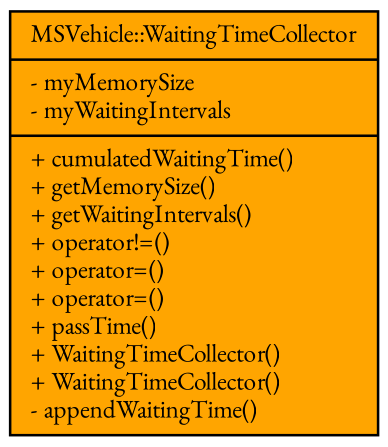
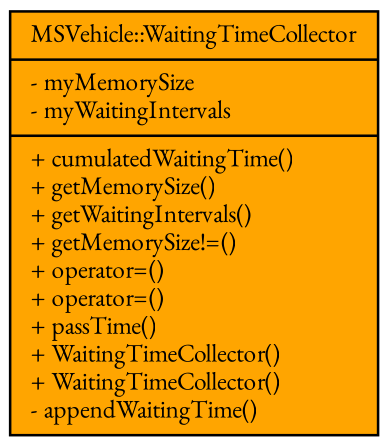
node "MSVehicle::WaitingTimeCollector": text "+ operator!=()" -> "+ getMemorySize!=()"
